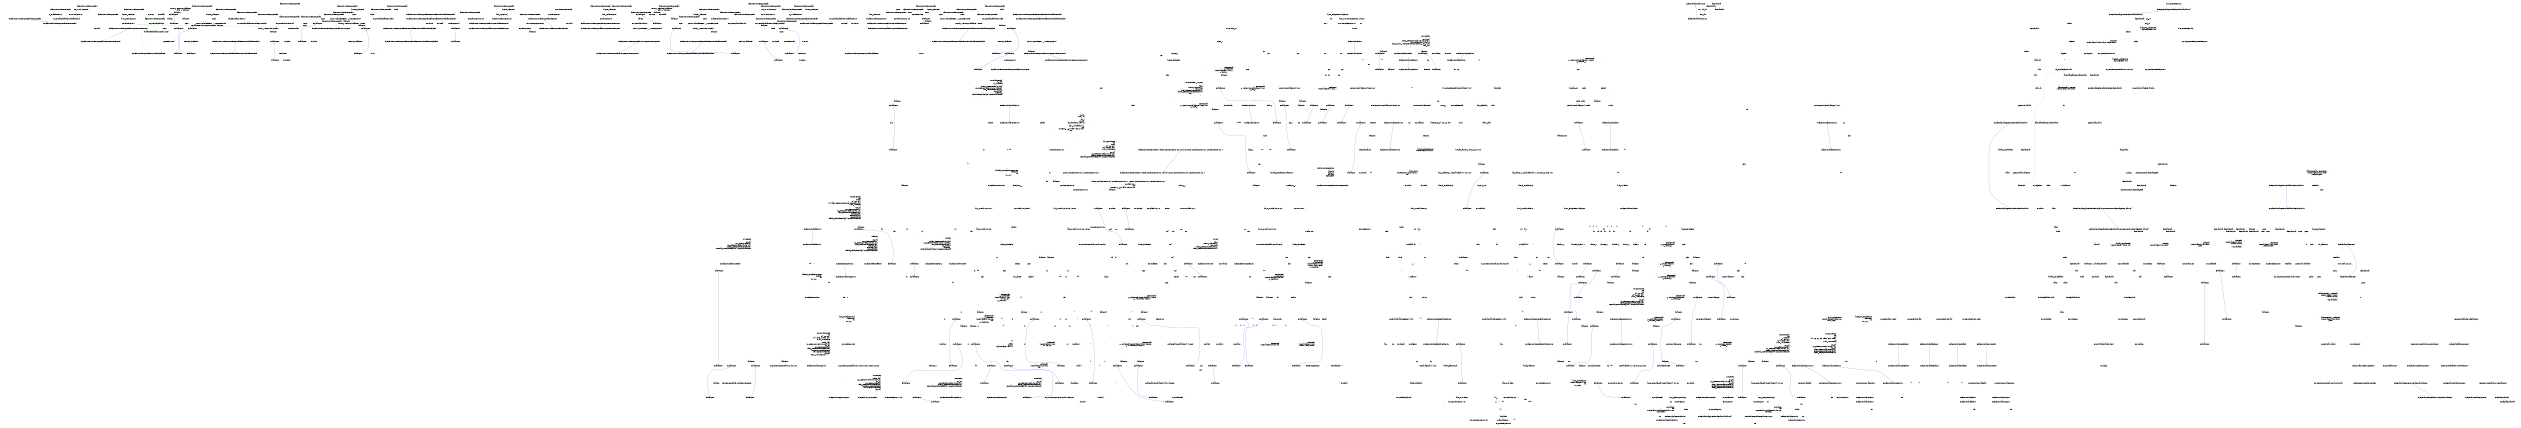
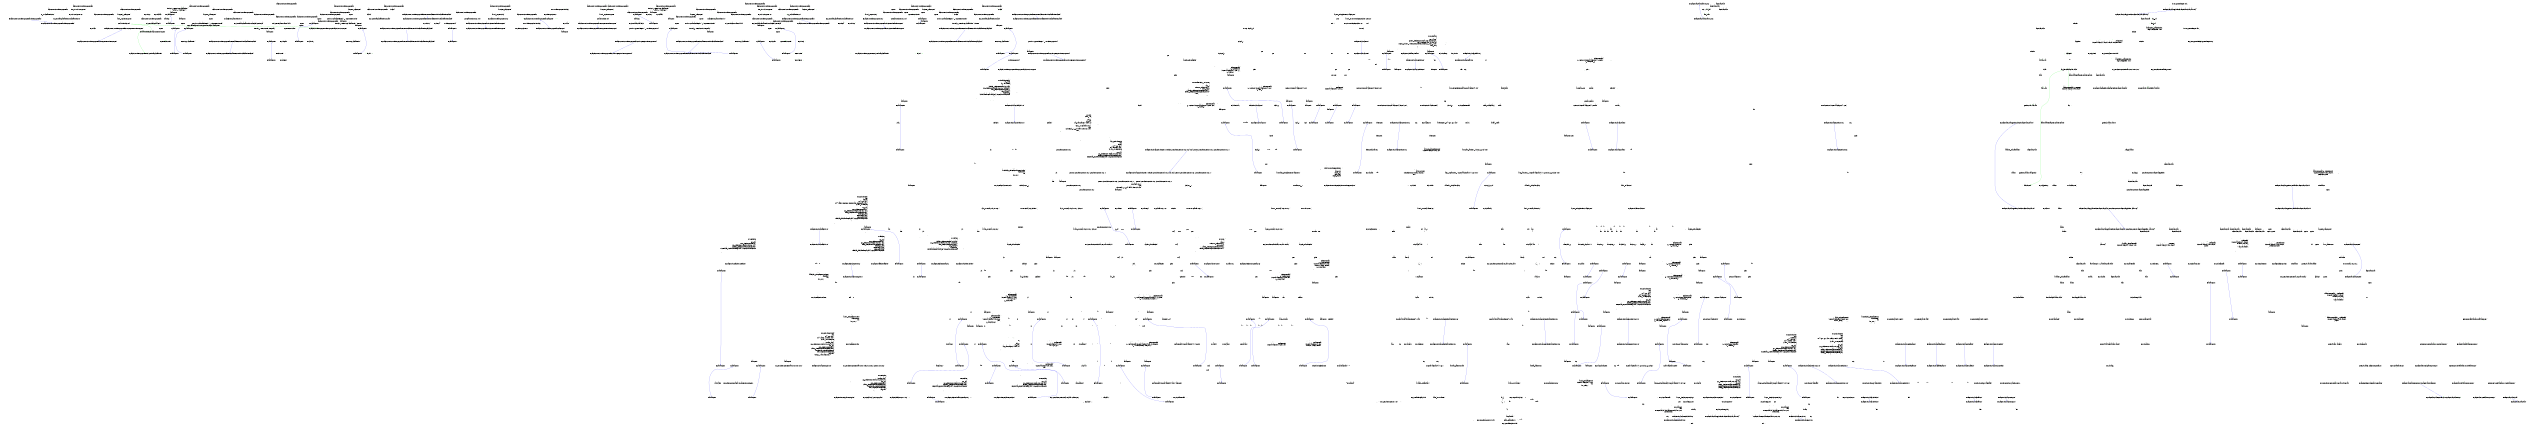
node "Entry HangFire.Date.FromNullableStringTimestamp(string)": label "Entry HangFire.Date.FromNullableStringTimestamp(string)" -> "Entry HangFire.JobHelper.FromNullableStringTimestamp(string)"
